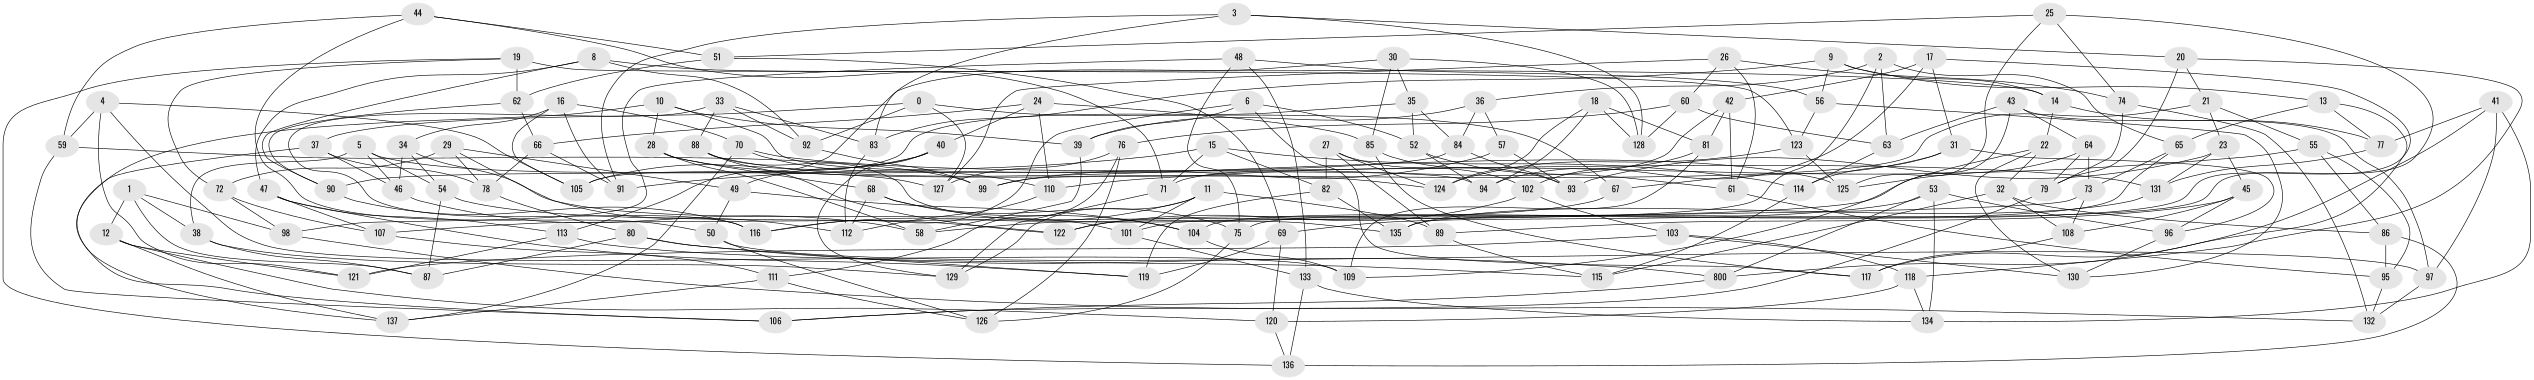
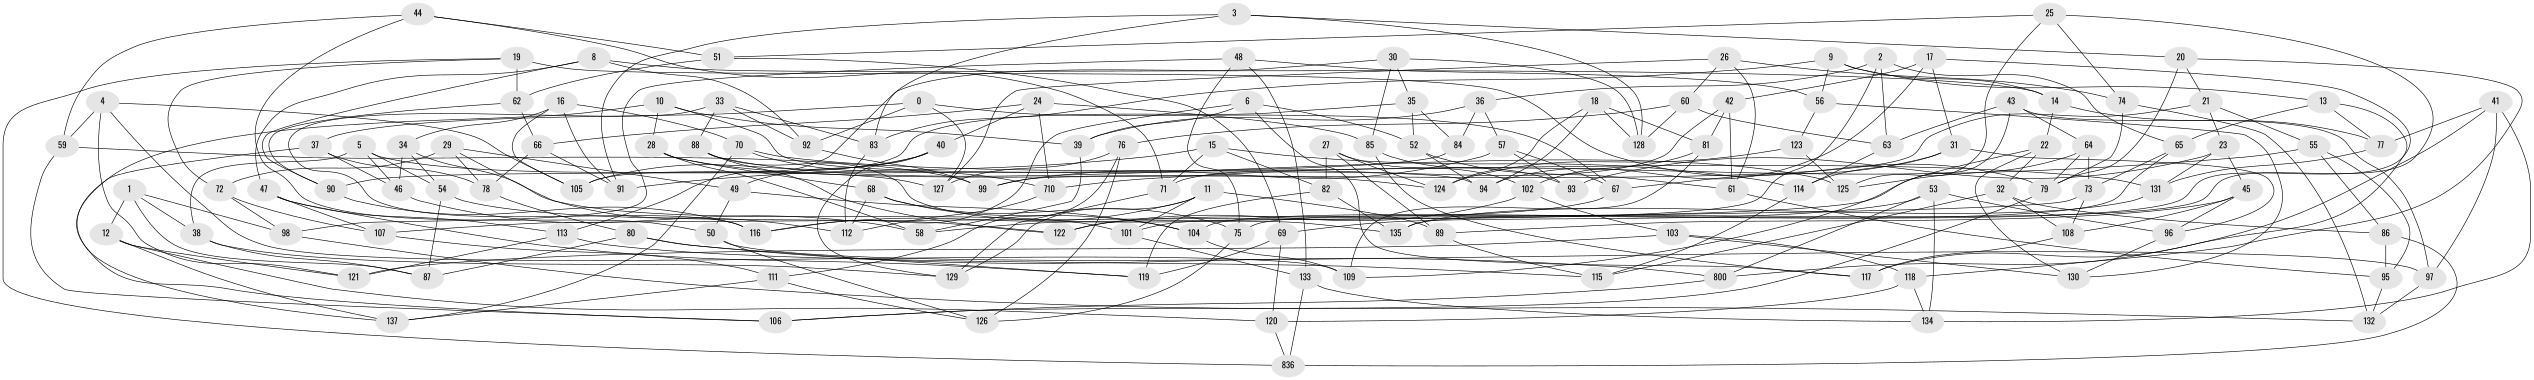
edge "19" -- "123": now "19" -- "79"
edge "57" -- "67": added
edge "84" -- "93": removed
node "110": label "110" -> "710"
node "136": label "136" -> "836"
